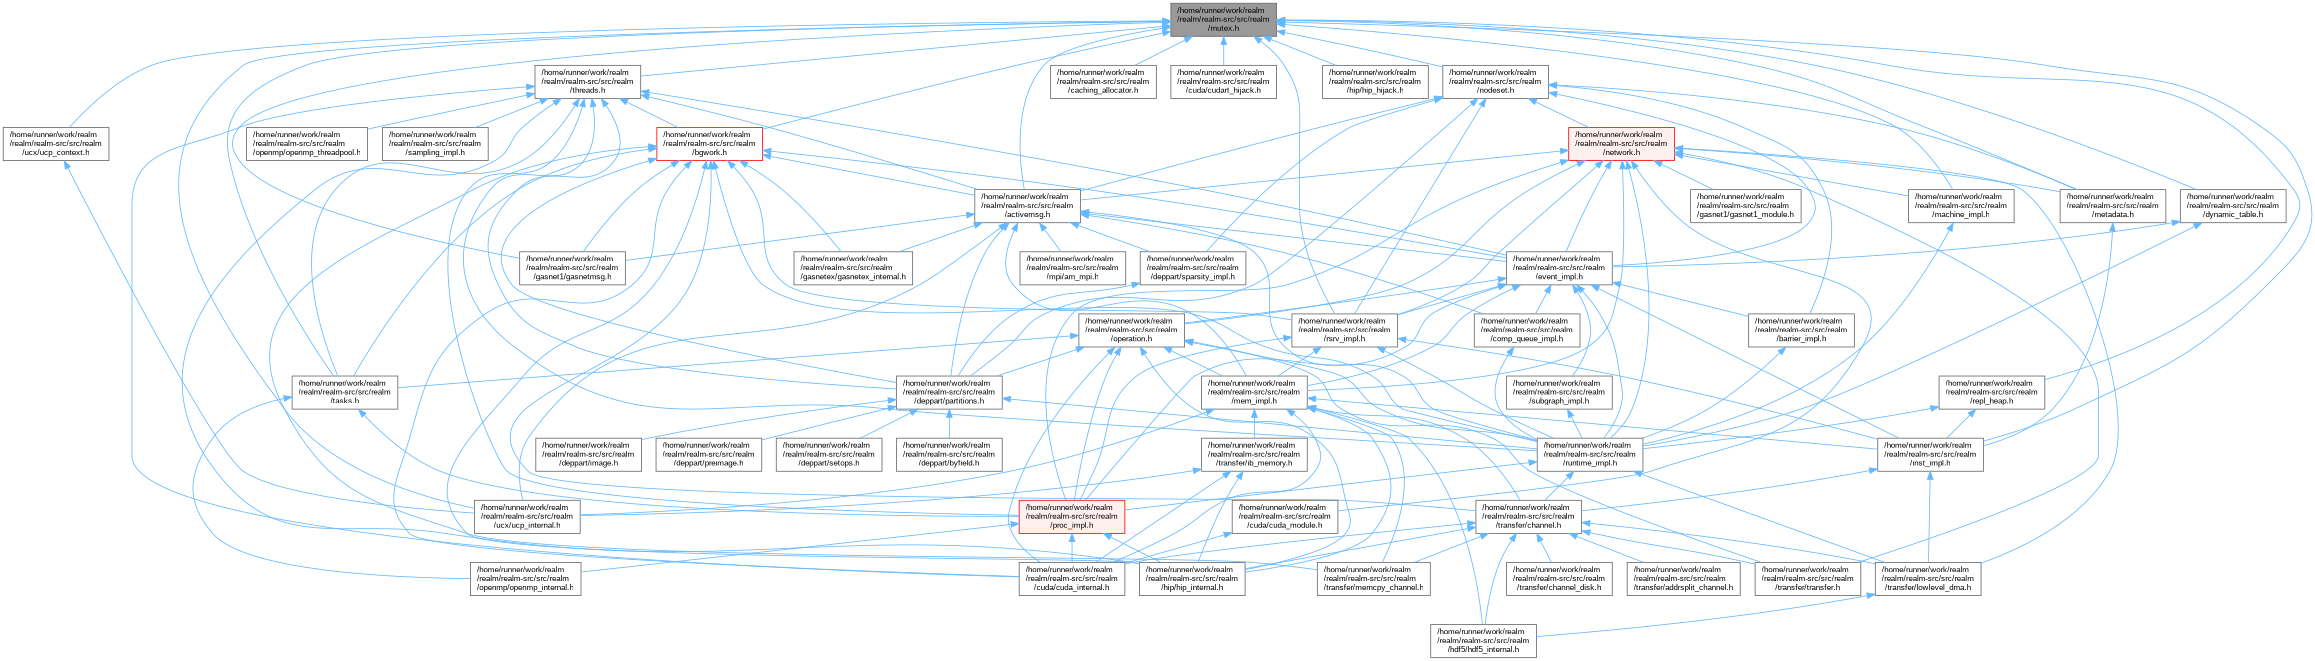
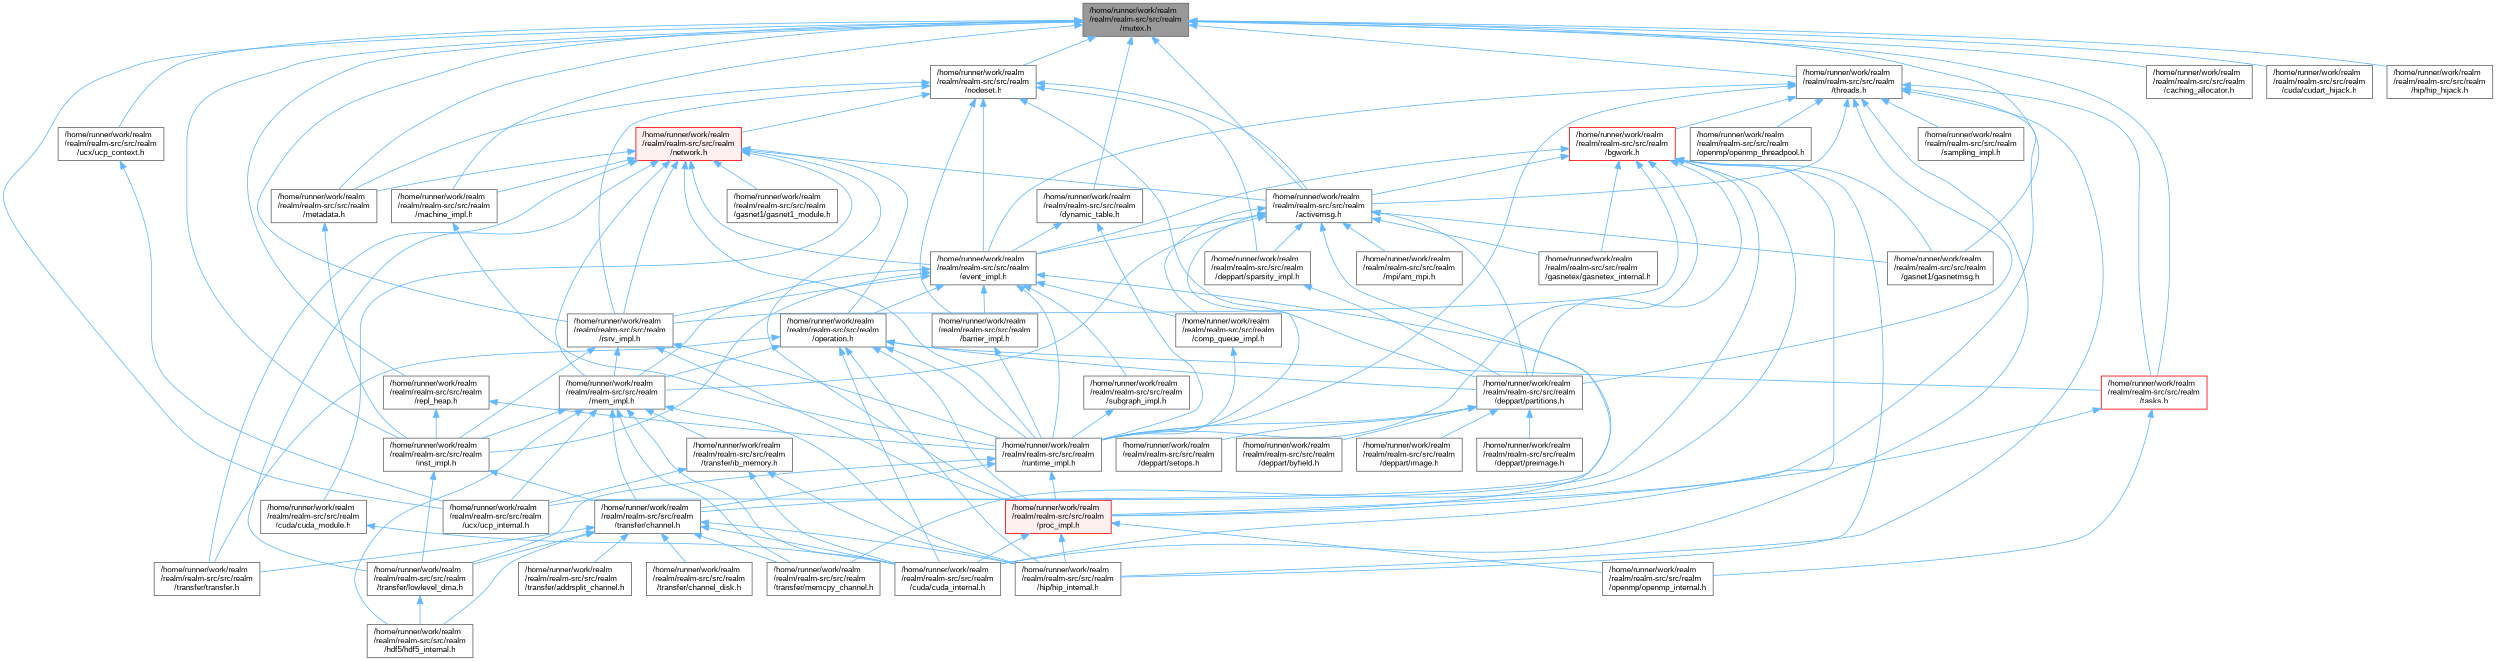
edge "/home/runner/work/realm /realm/realm-src/src/realm /bgwork.h" -> "/home/runner/work/realm /realm/realm-src/src/realm /mutex.h": removed
edge "/home/runner/work/realm /realm/realm-src/src/realm /tasks.h" -> "/home/runner/work/realm /realm/realm-src/src/realm /bgwork.h": removed
node "/home/runner/work/realm /realm/realm-src/src/realm /tasks.h": color grey40 -> red
